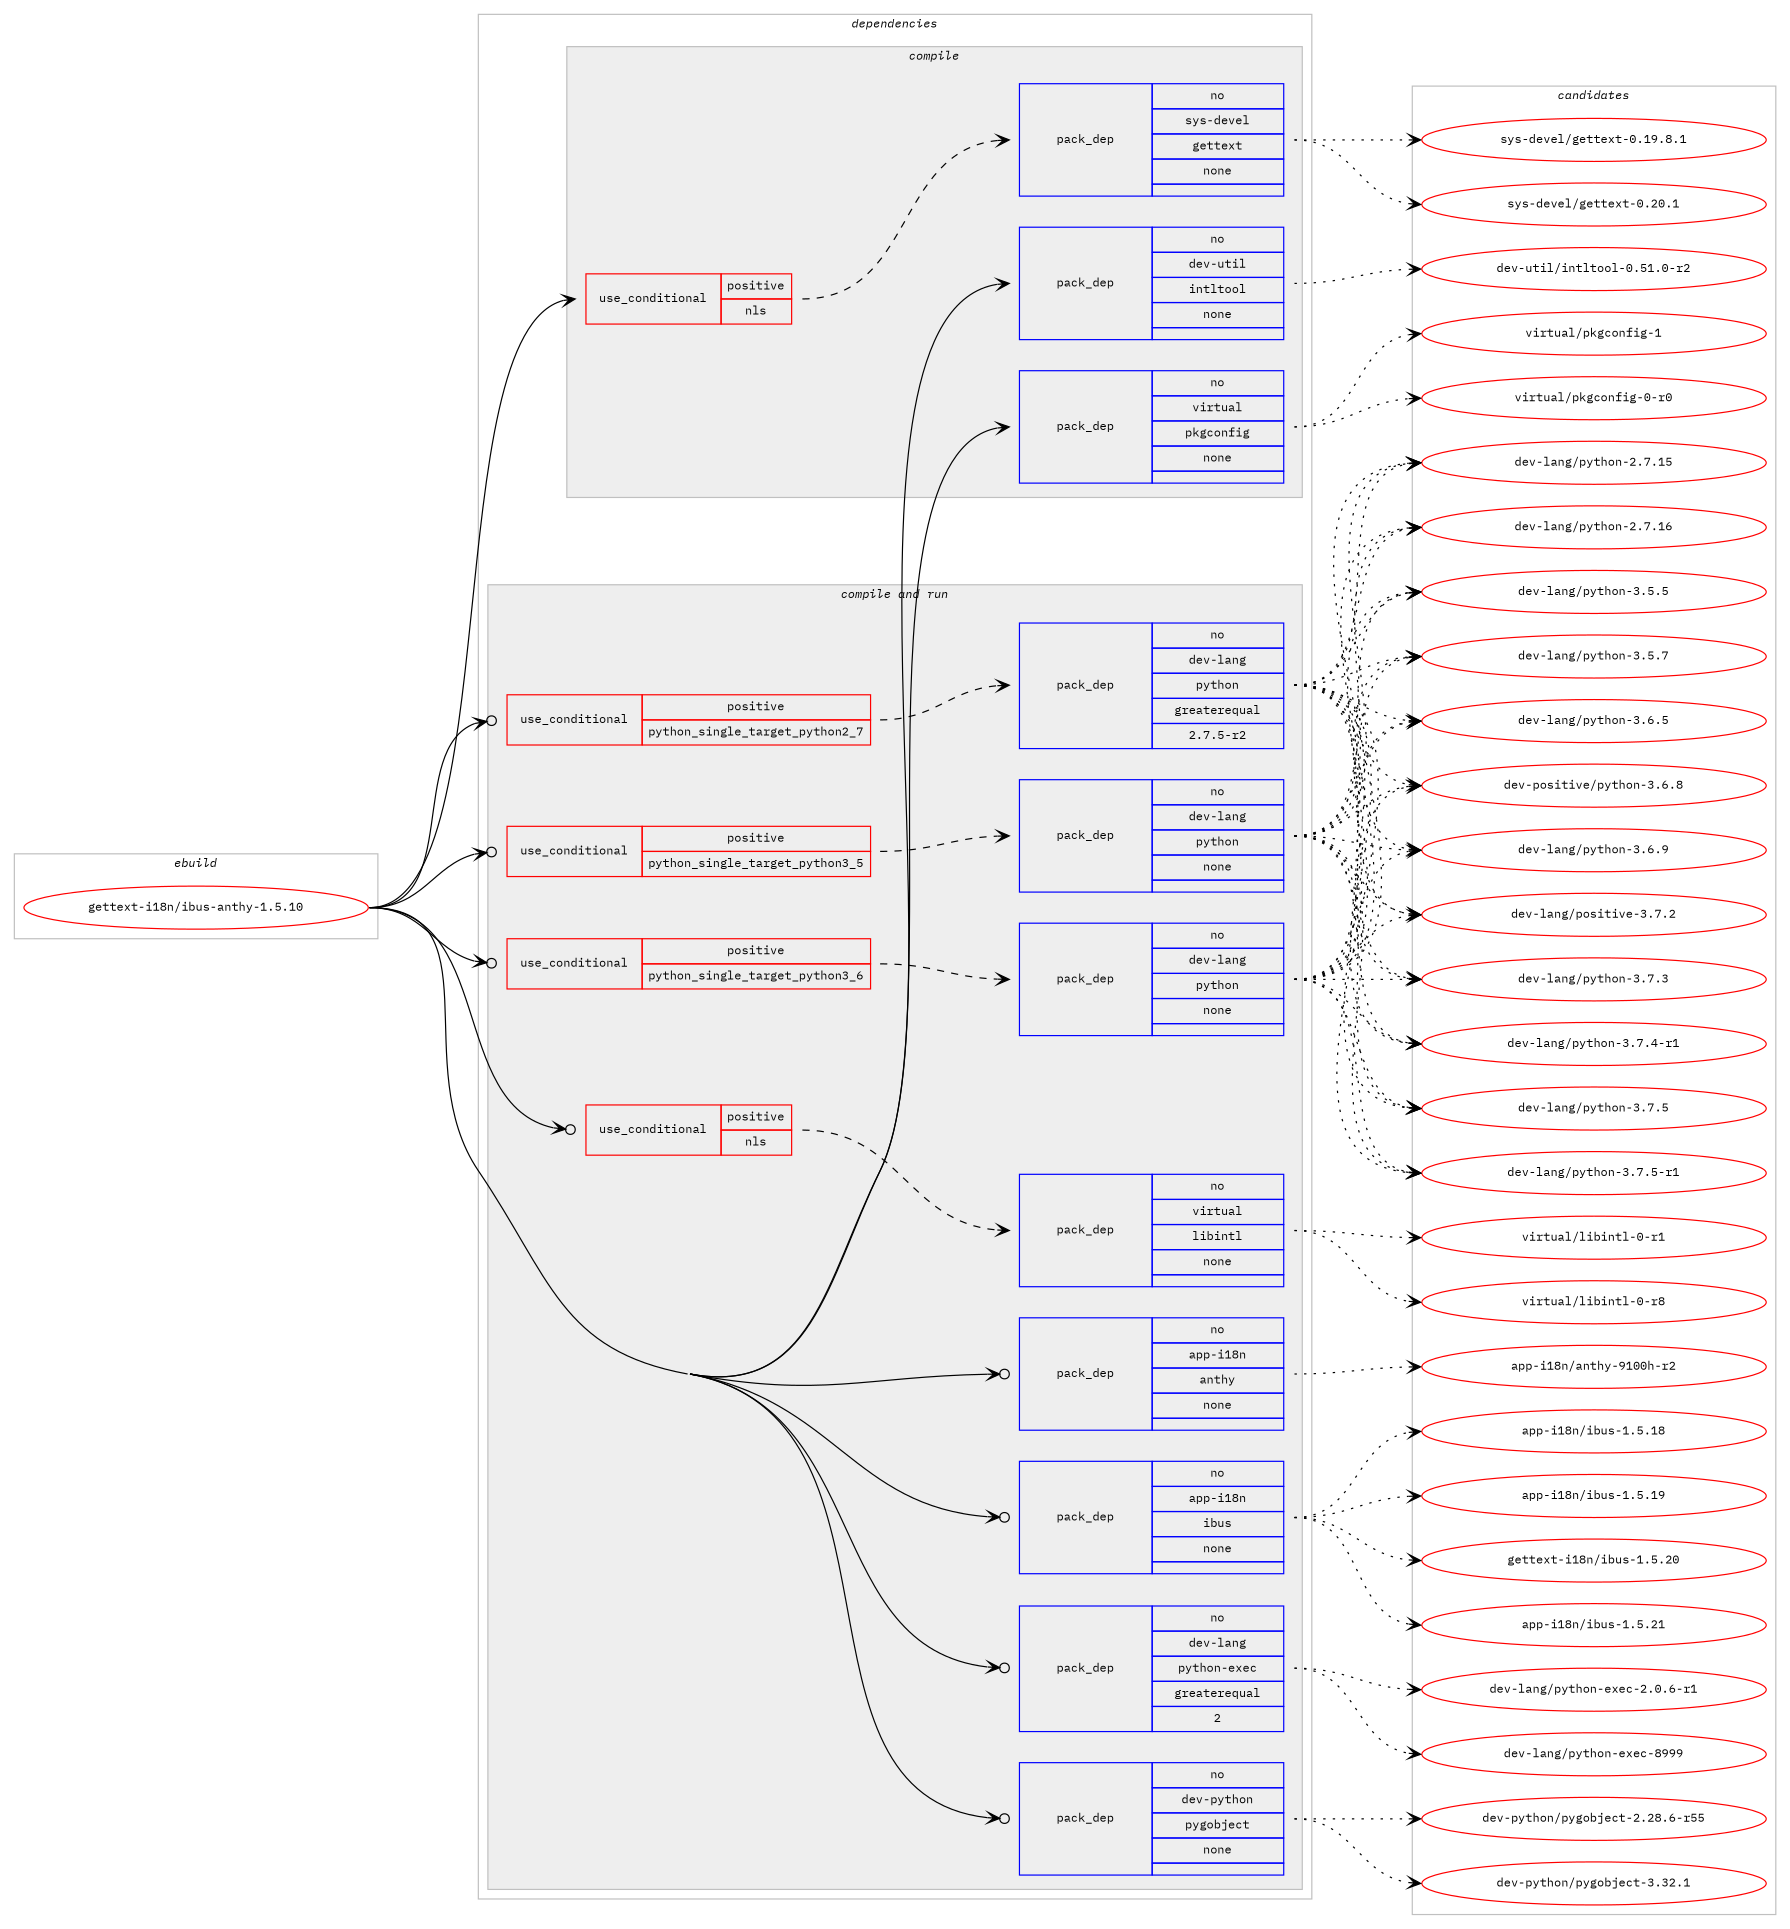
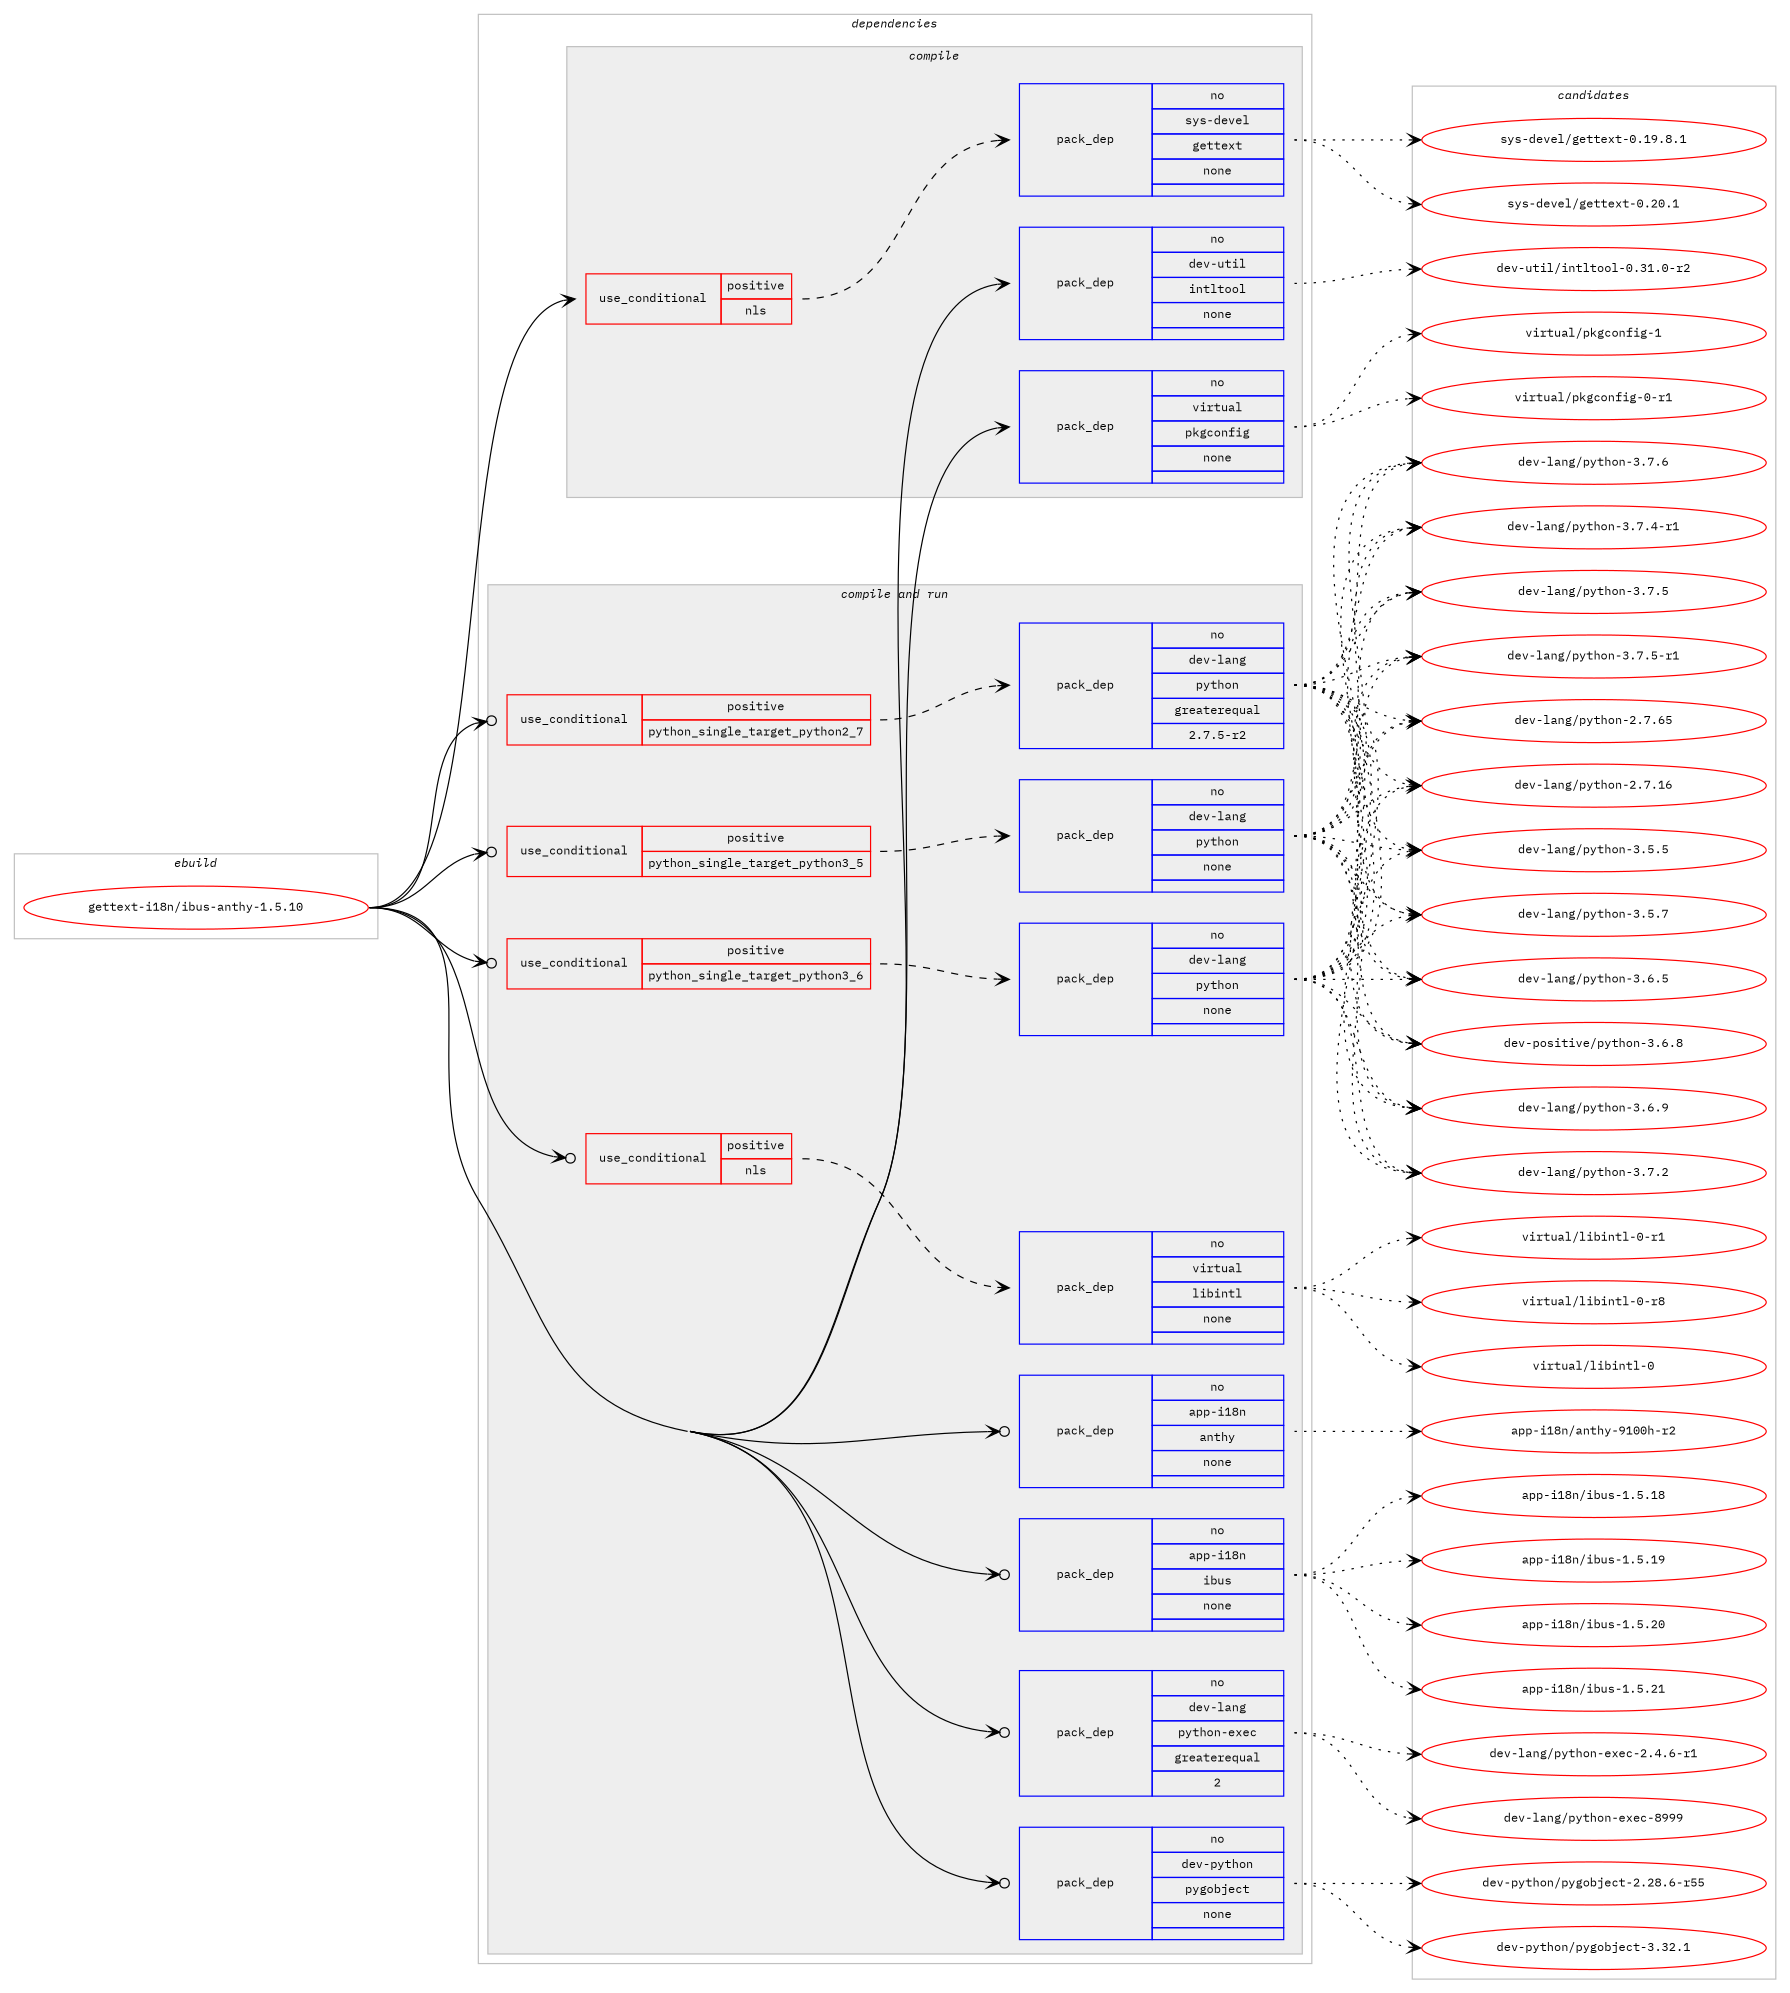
node "dev-util/intltool-0.51.0-r2": label "dev-util/intltool-0.51.0-r2" -> "dev-util/intltool-0.31.0-r2"
node "virtual/pkgconfig-0-r0": label "virtual/pkgconfig-0-r0" -> "virtual/pkgconfig-0-r1"
node "dev-lang/python-2.7.15": label "dev-lang/python-2.7.15" -> "dev-lang/python-2.7.65"
node "dev-lang/positive-3.7.2": label "dev-lang/positive-3.7.2" -> "dev-lang/python-3.7.2"
node "dev-lang/python-3.7.3": label "dev-lang/python-3.7.3" -> "dev-lang/python-3.7.6"
node "virtual/libintl-0": added
node "gettext-i18n/ibus-1.5.20": label "gettext-i18n/ibus-1.5.20" -> "app-i18n/ibus-1.5.20"
node "dev-lang/python-exec-2.0.6-r1": label "dev-lang/python-exec-2.0.6-r1" -> "dev-lang/python-exec-2.4.6-r1"
